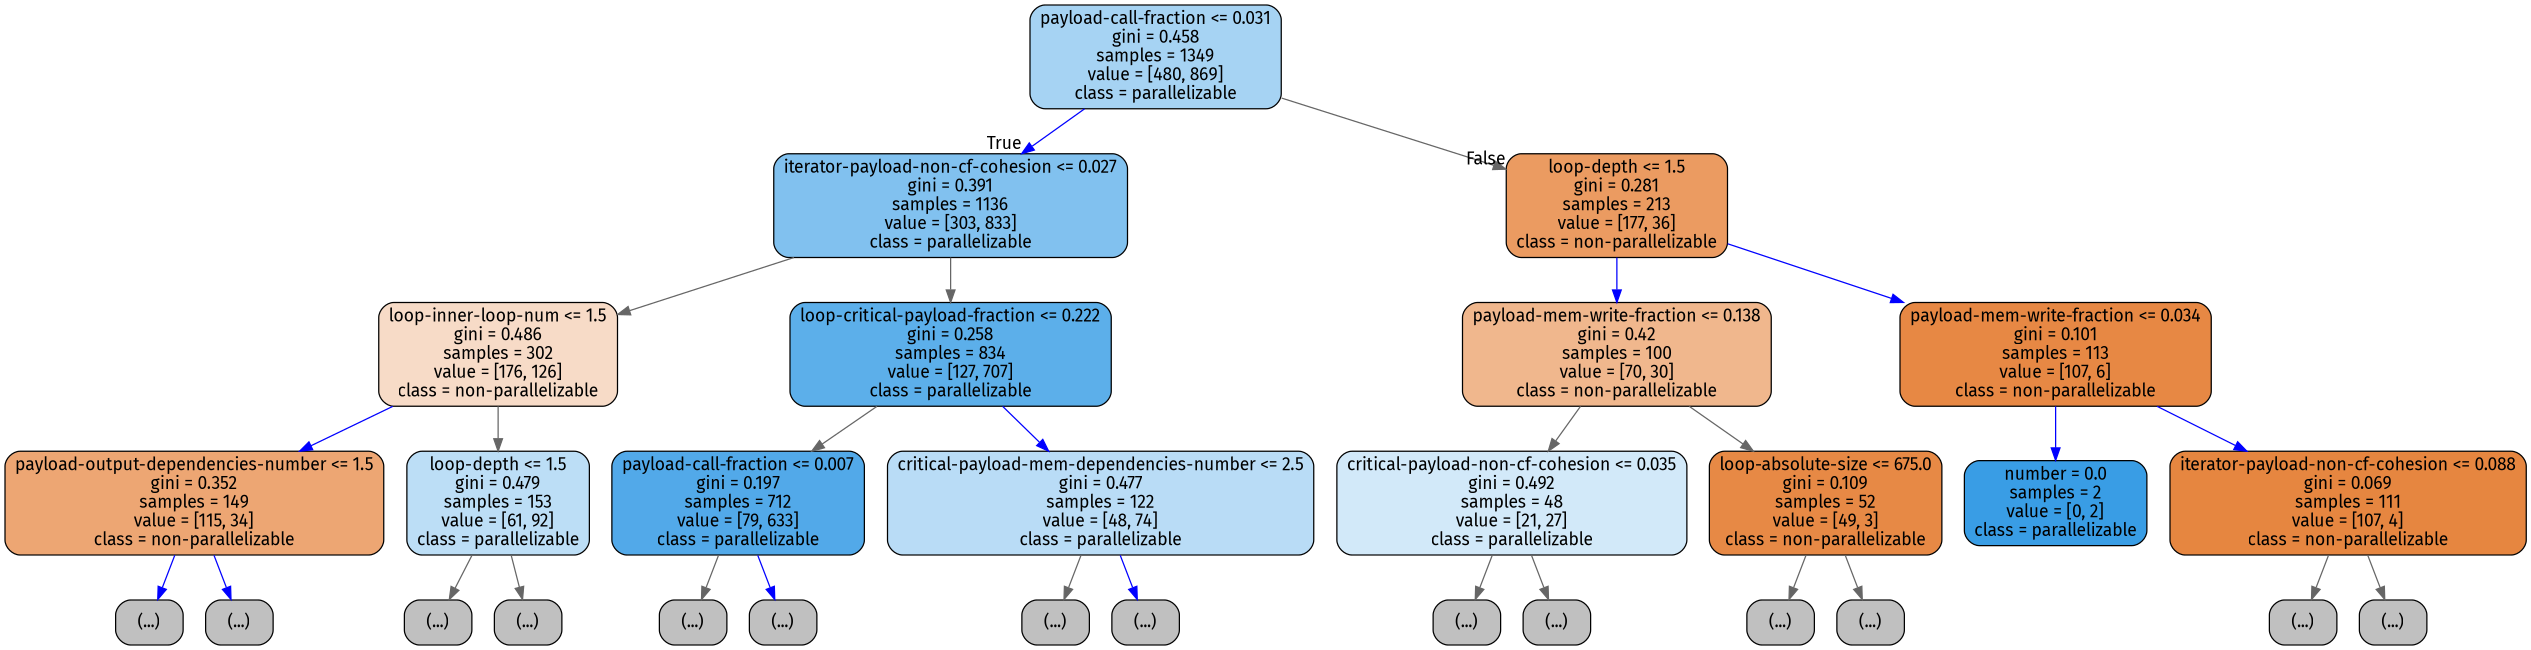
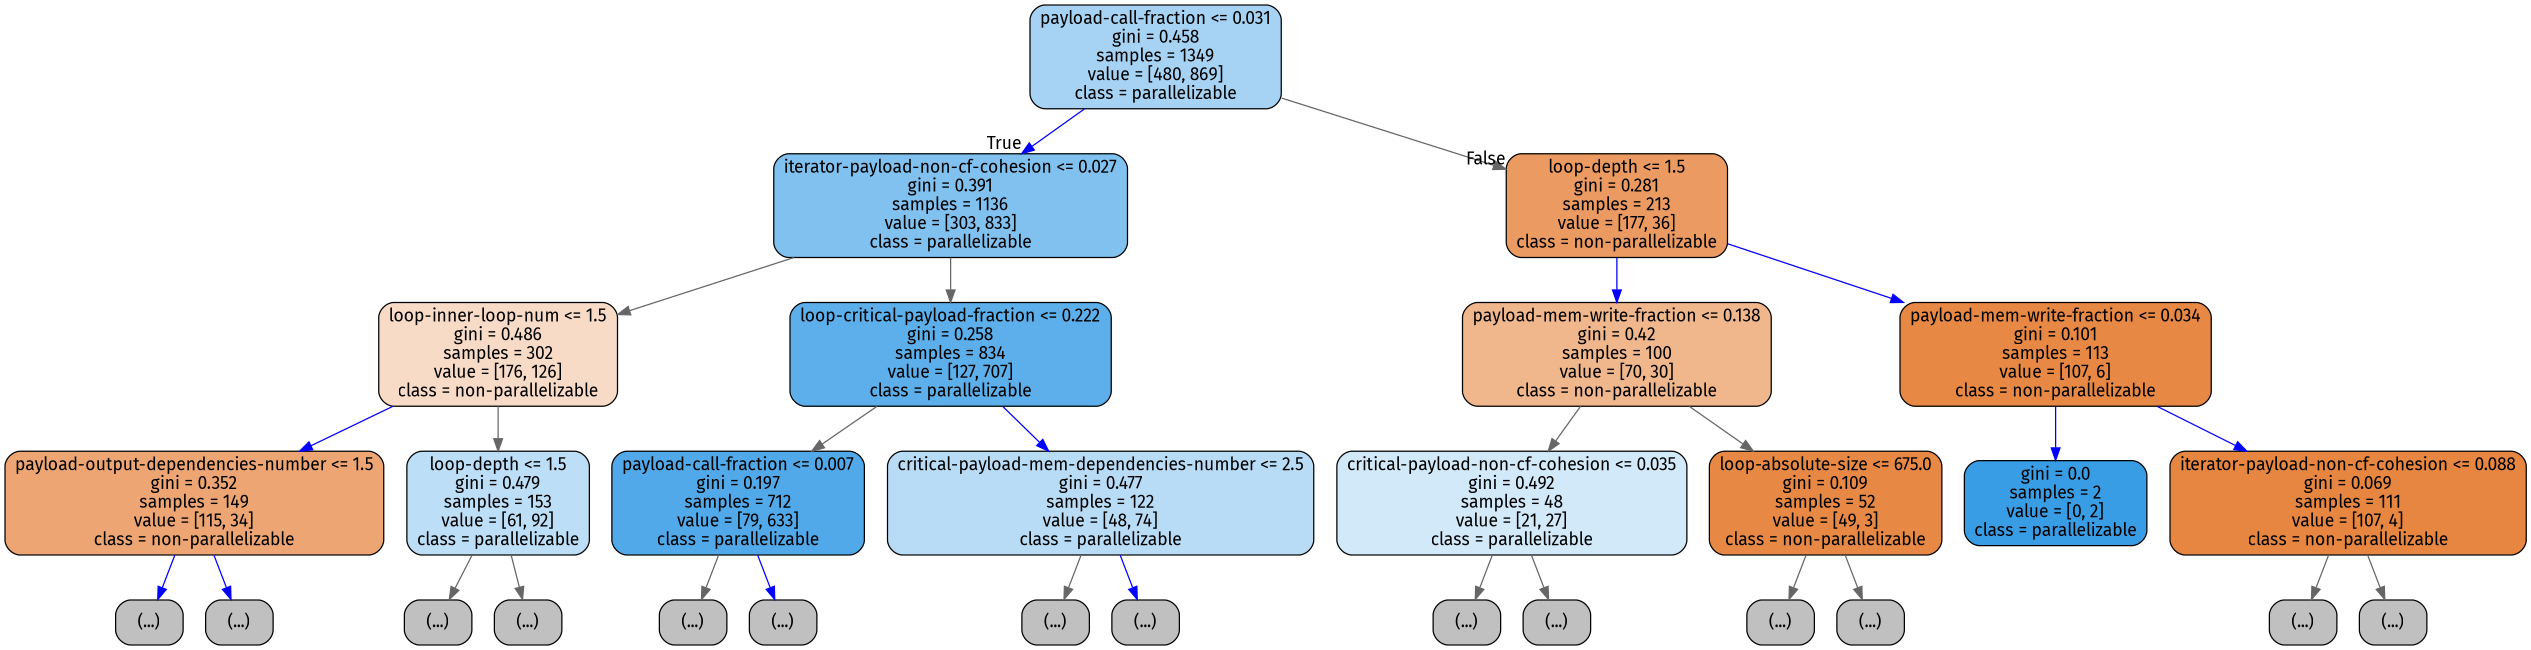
node "number = 0.0 samples = 2 value = [0, 2] class = parallelizable": label "number = 0.0 samples = 2 value = [0, 2] class = parallelizable" -> "gini = 0.0 samples = 2 value = [0, 2] class = parallelizable"
